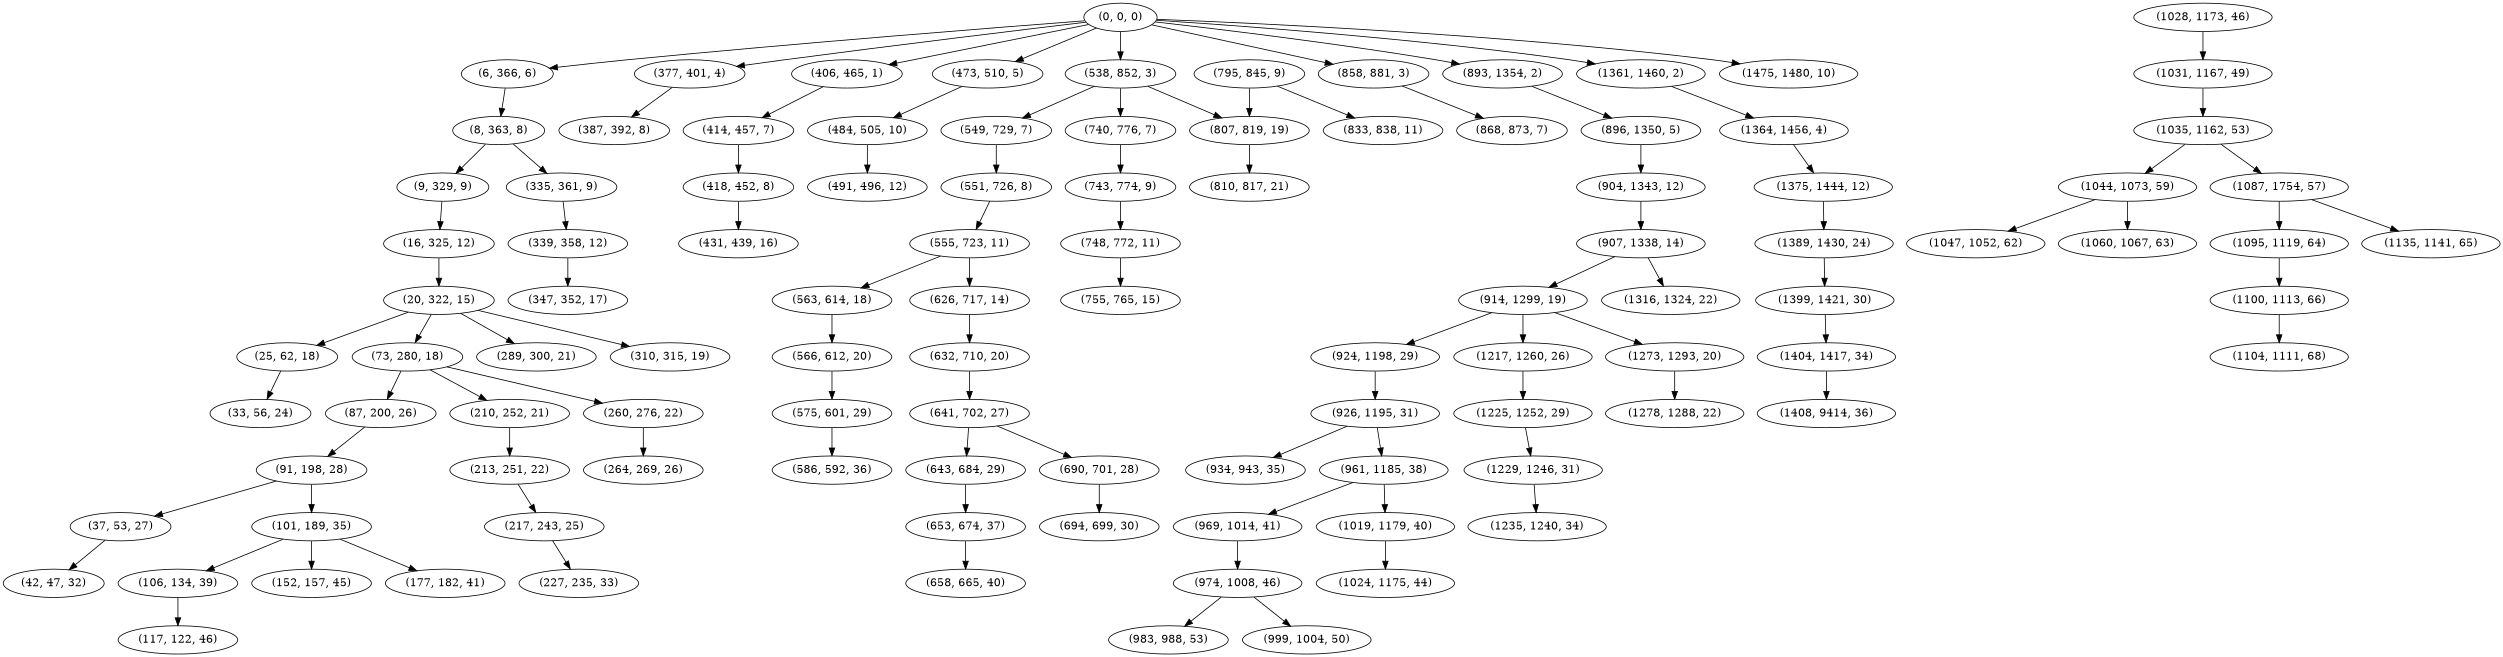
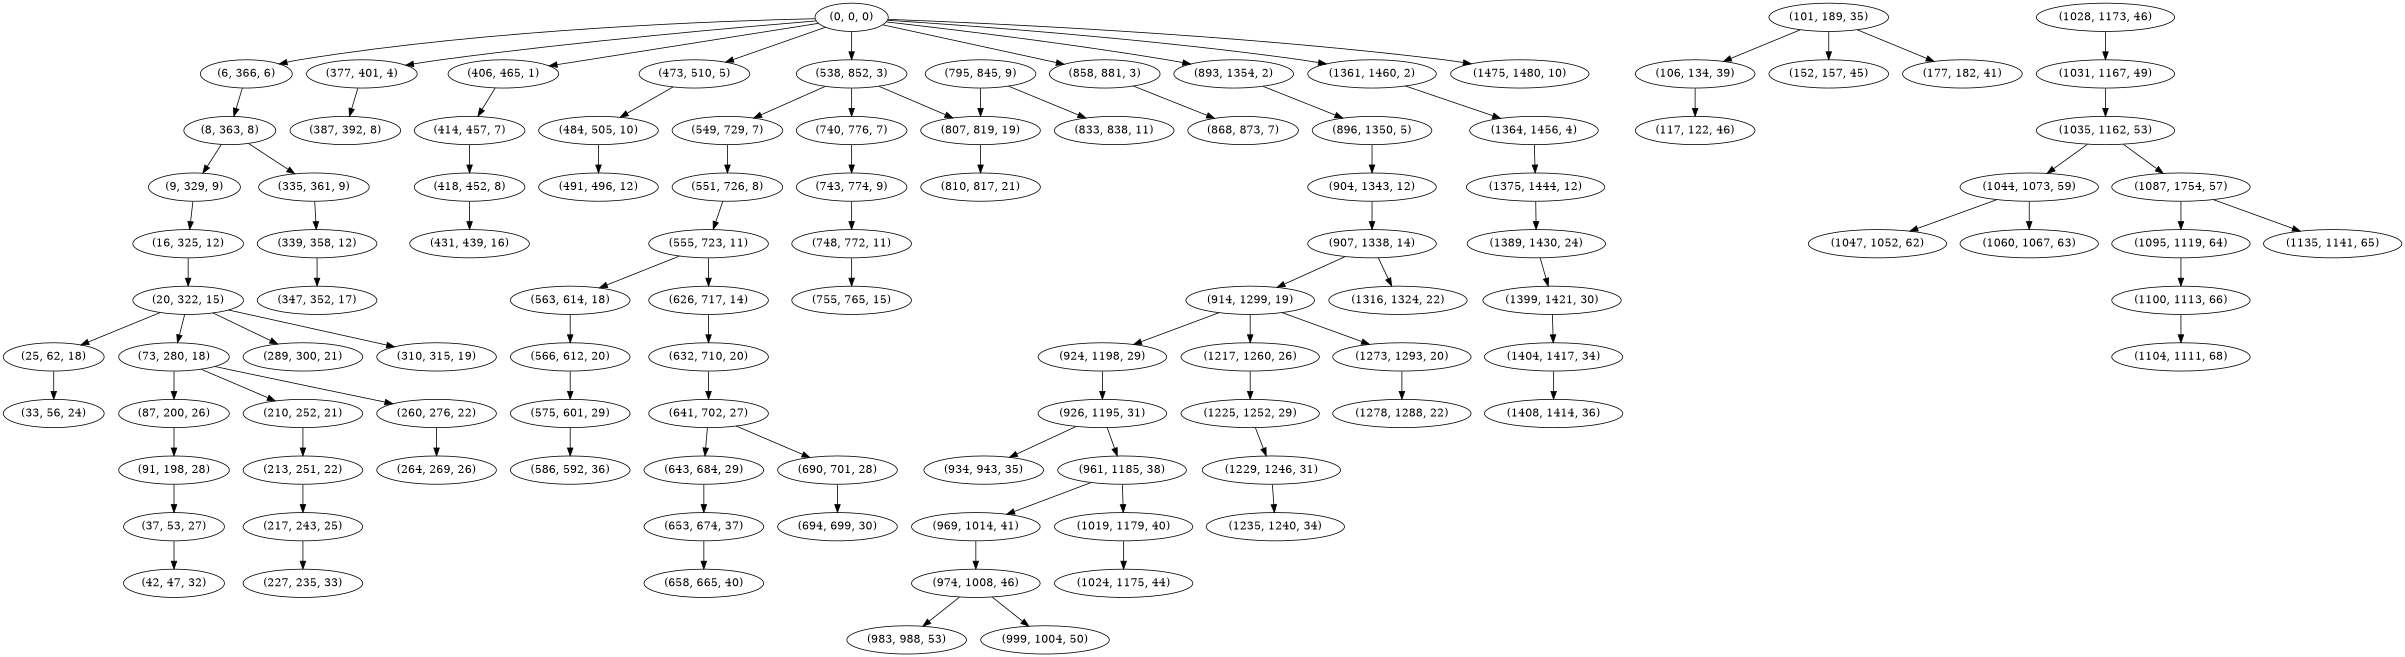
node "(1408, 9414, 36)": label "(1408, 9414, 36)" -> "(1408, 1414, 36)"
edge "(91, 198, 28)" -> "(101, 189, 35)": removed
